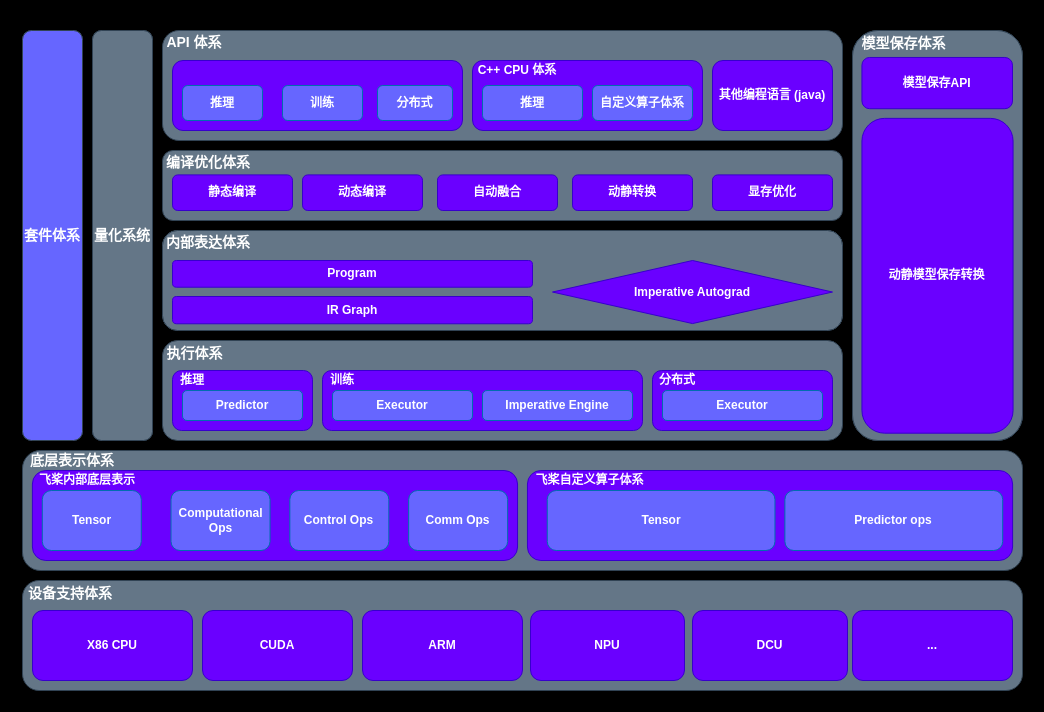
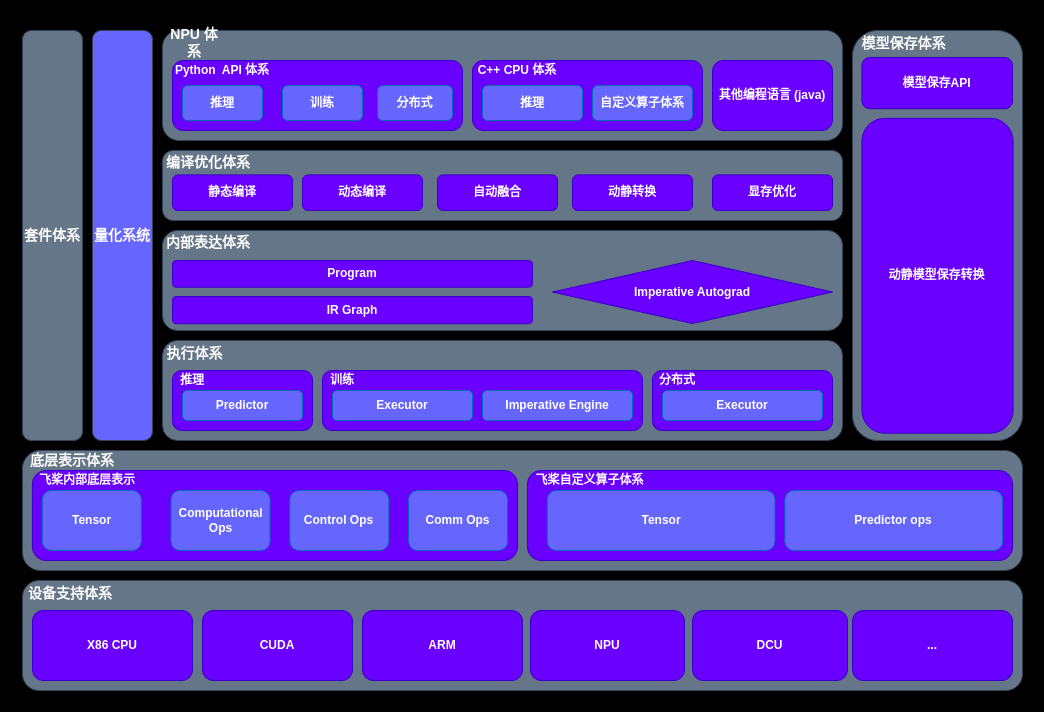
node "API 体系": label "API 体系" -> "NPU 体系"
node "Python API 体系": added
node "套件体系": fillcolor #6666ff -> #647687
node "量化系统": fillcolor #647687 -> #6666ff
